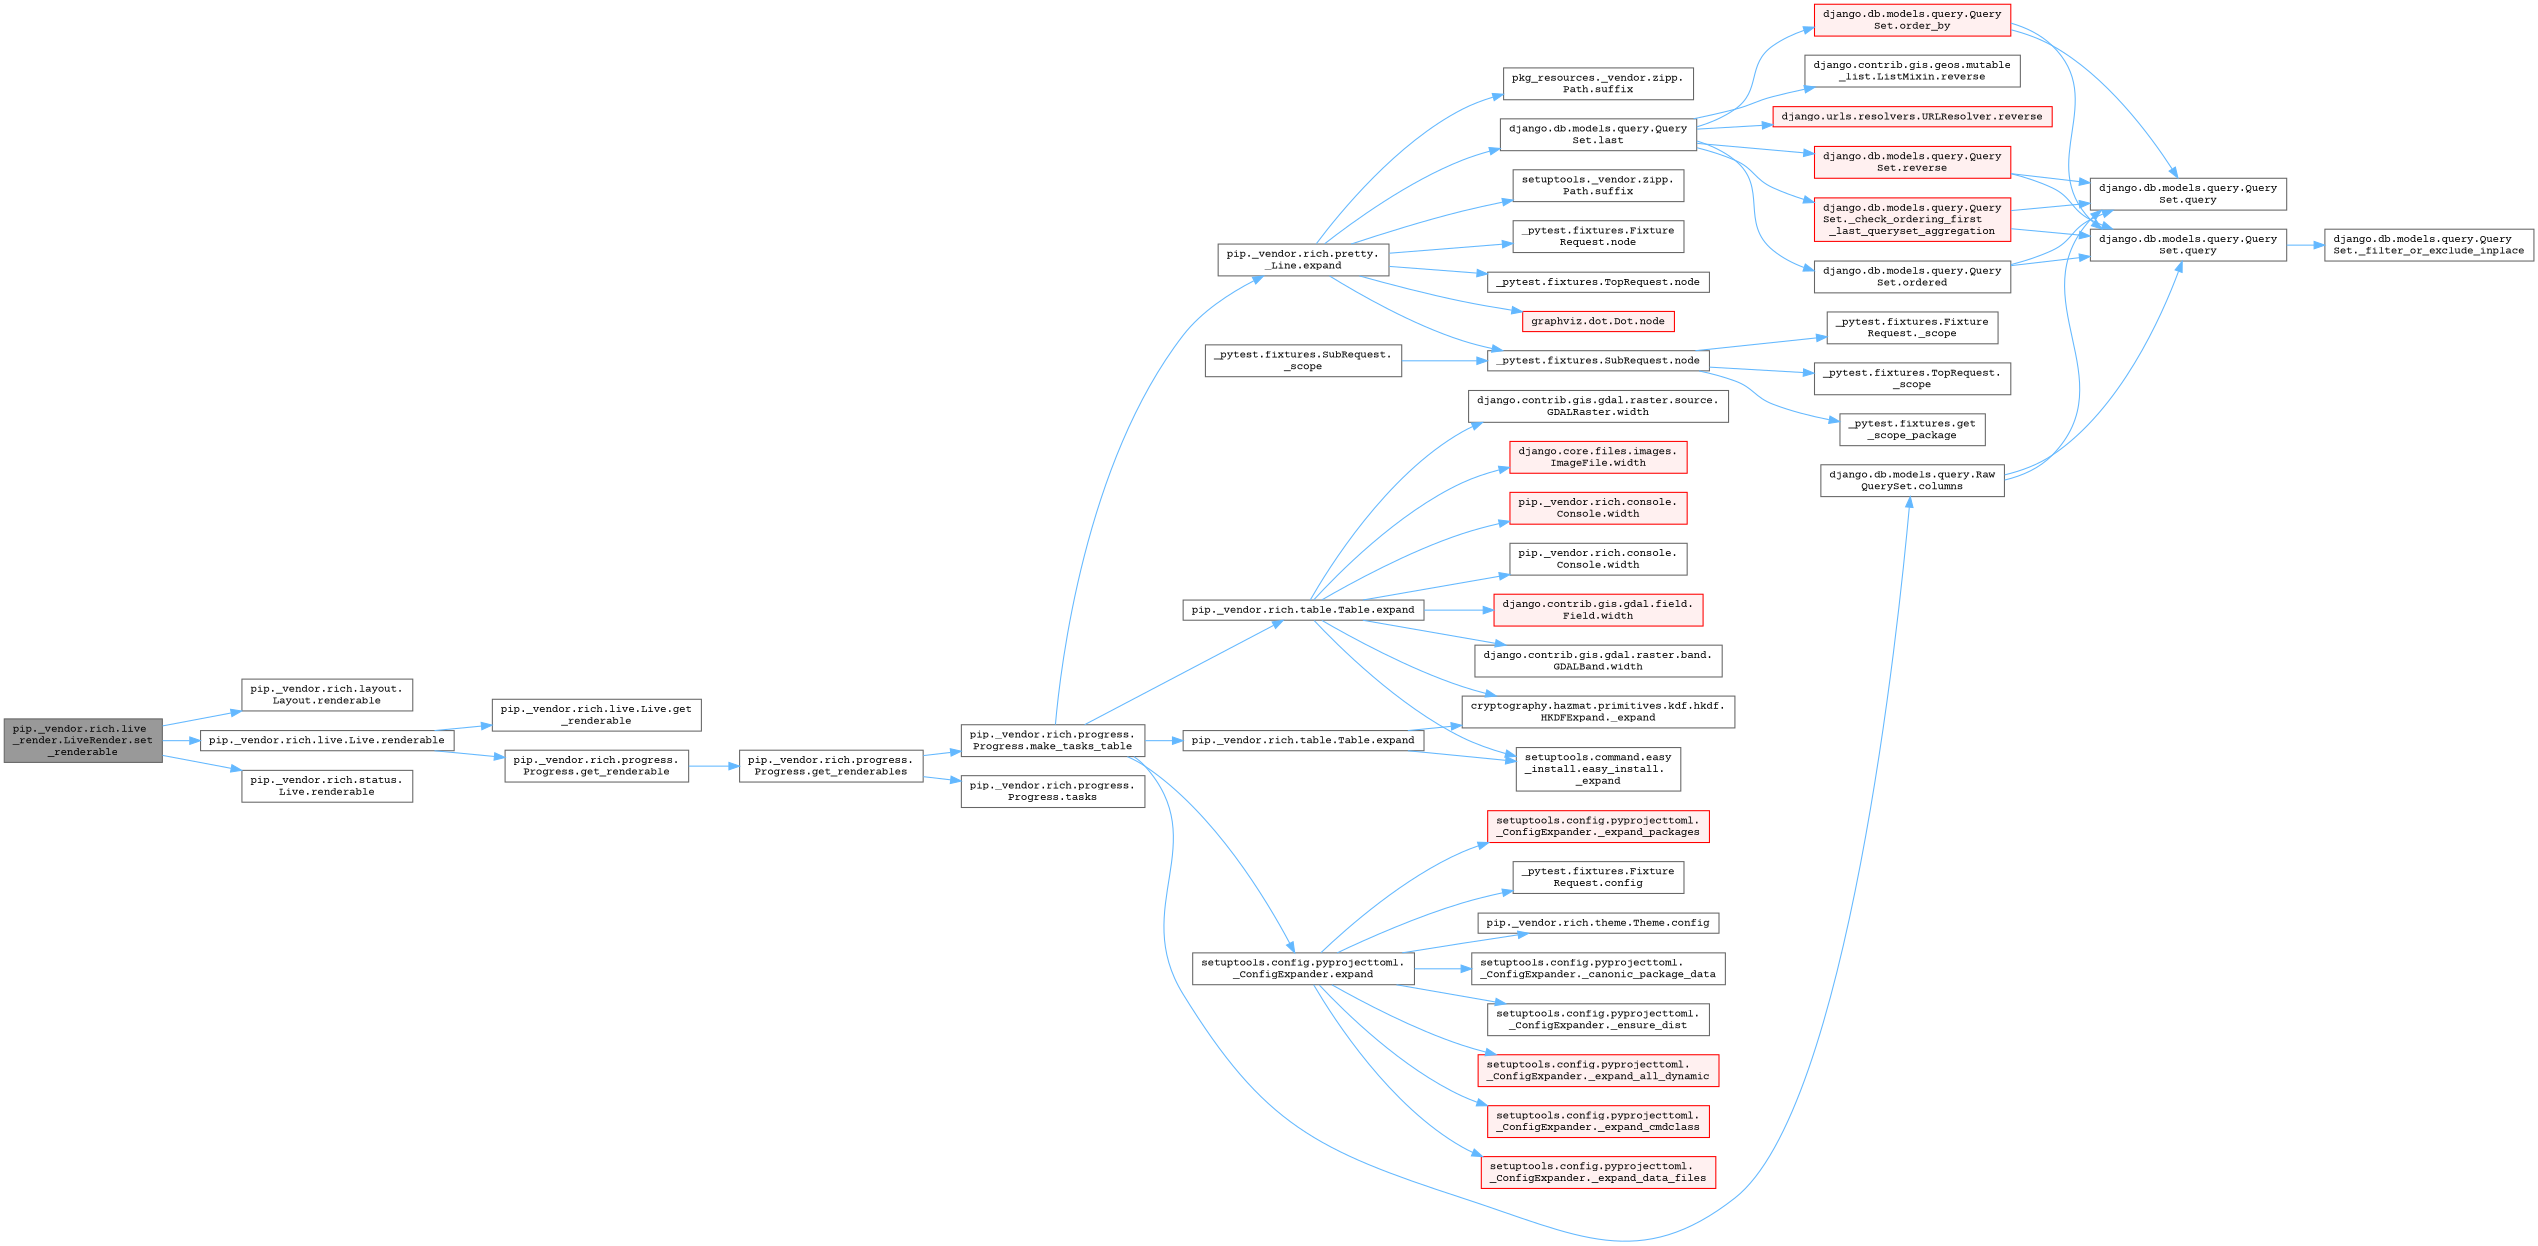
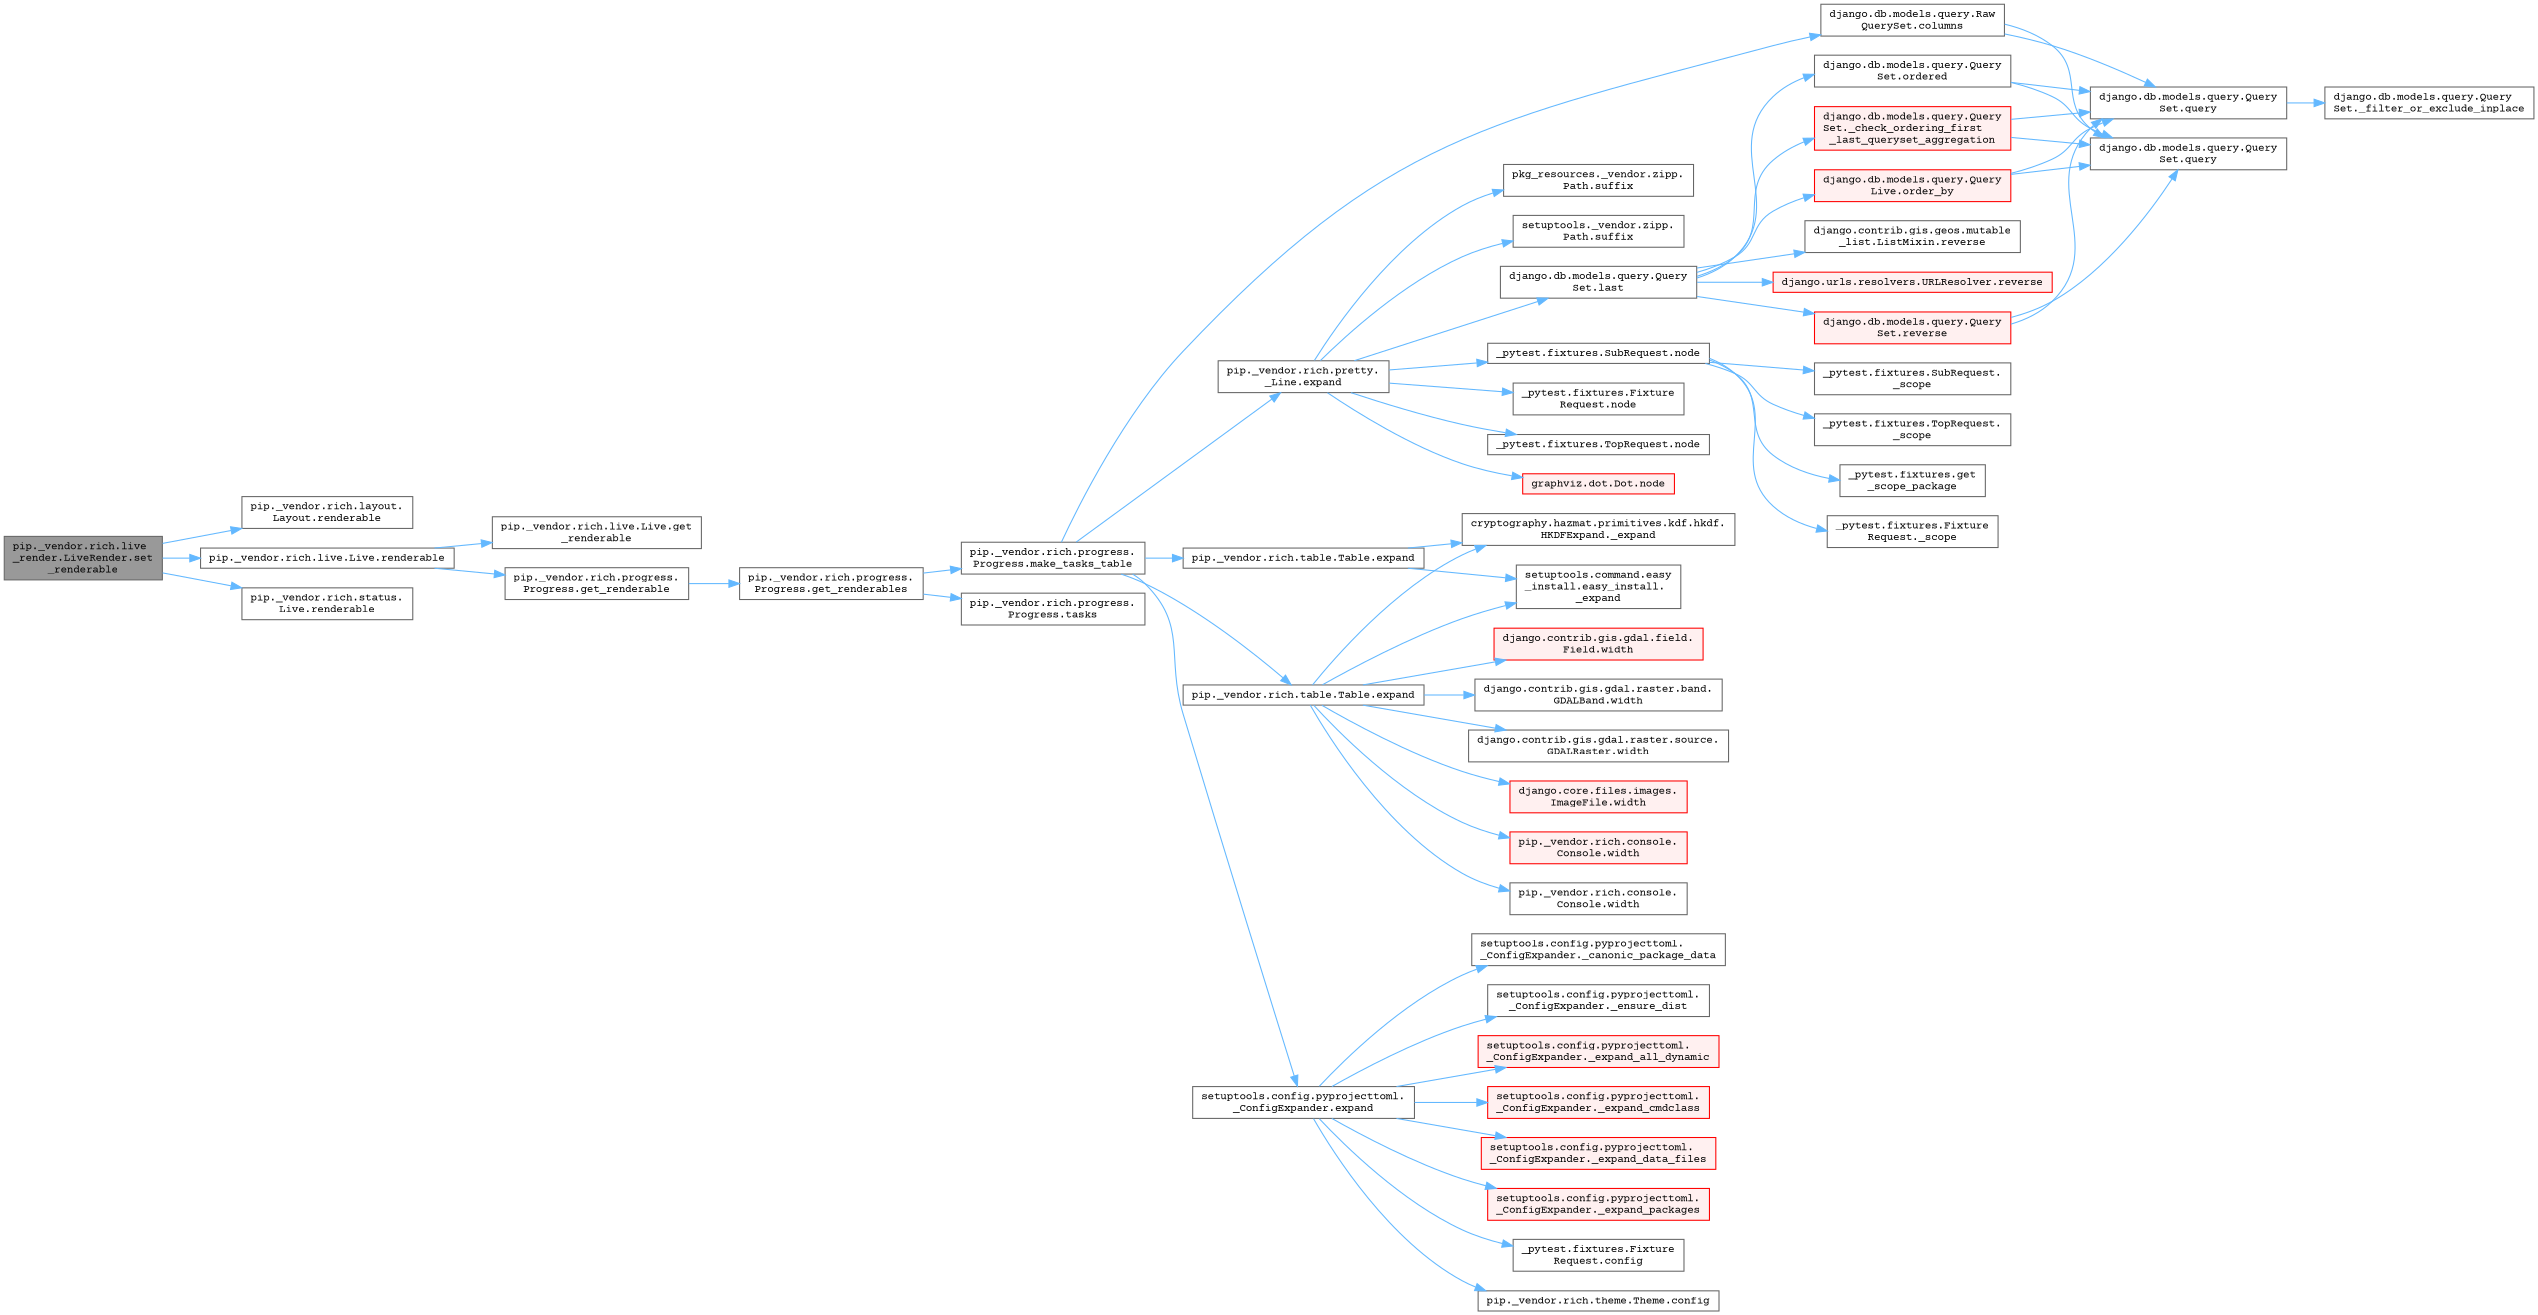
node "django.db.models.query.Query Set.order_by": label "django.db.models.query.Query Set.order_by" -> "django.db.models.query.Query Live.order_by"
edge "_pytest.fixtures.SubRequest. _scope" -> "_pytest.fixtures.SubRequest.node": reversed
